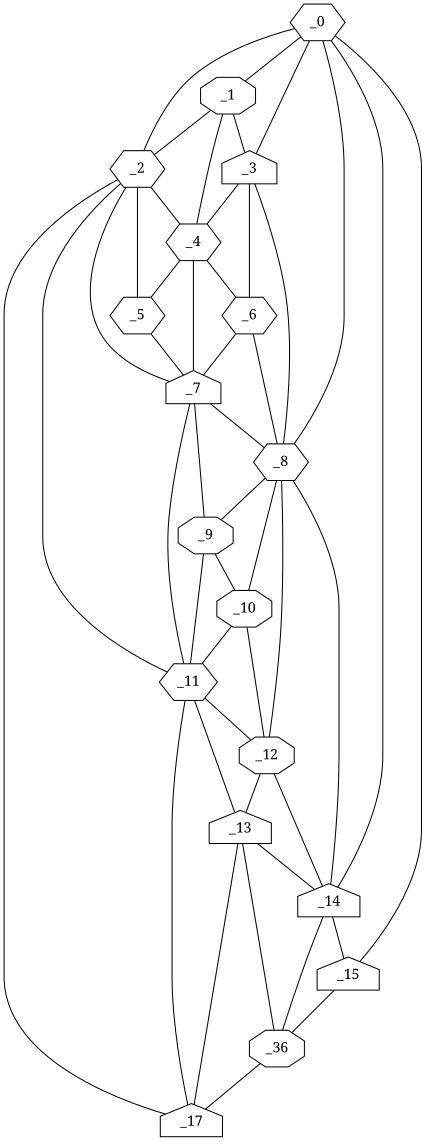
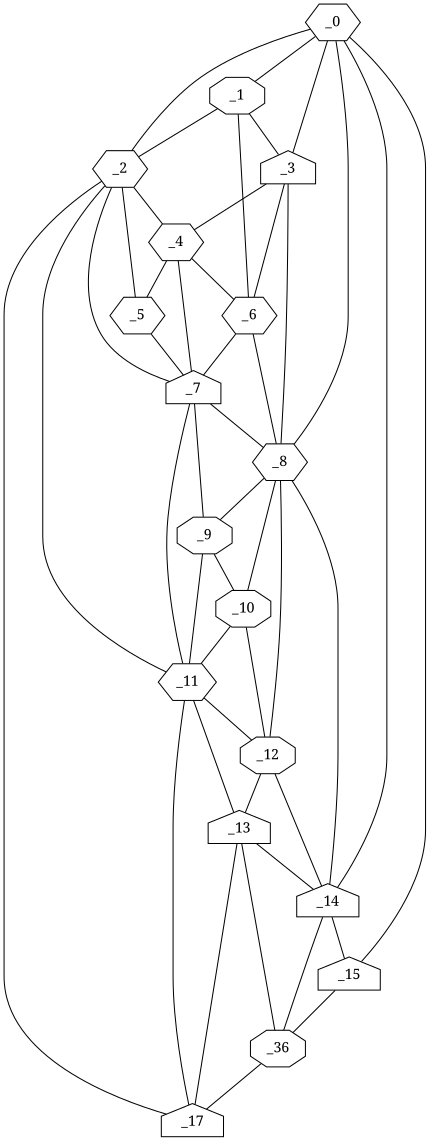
edge "_1" -- "_4": now "_1" -- "_6"
